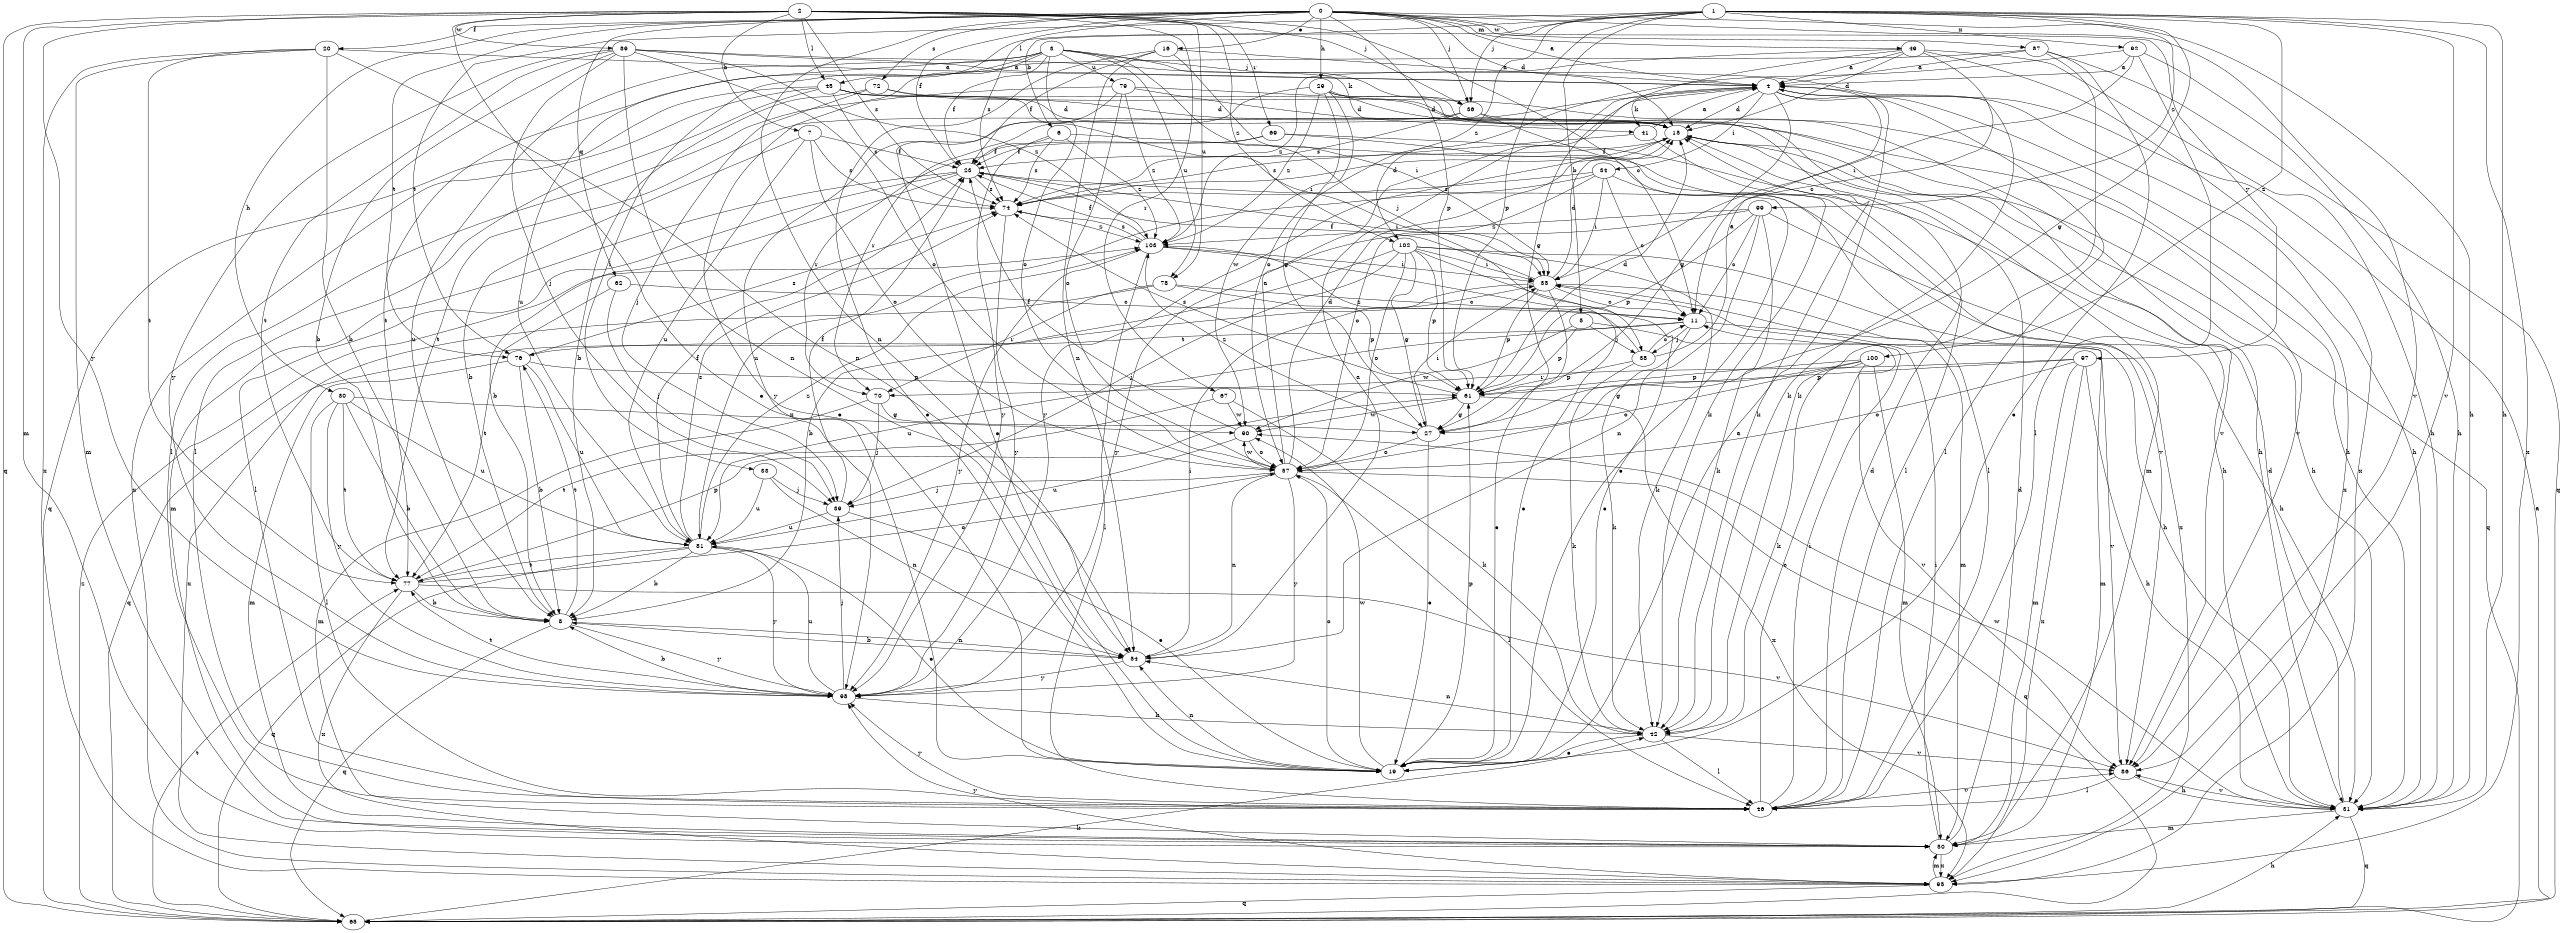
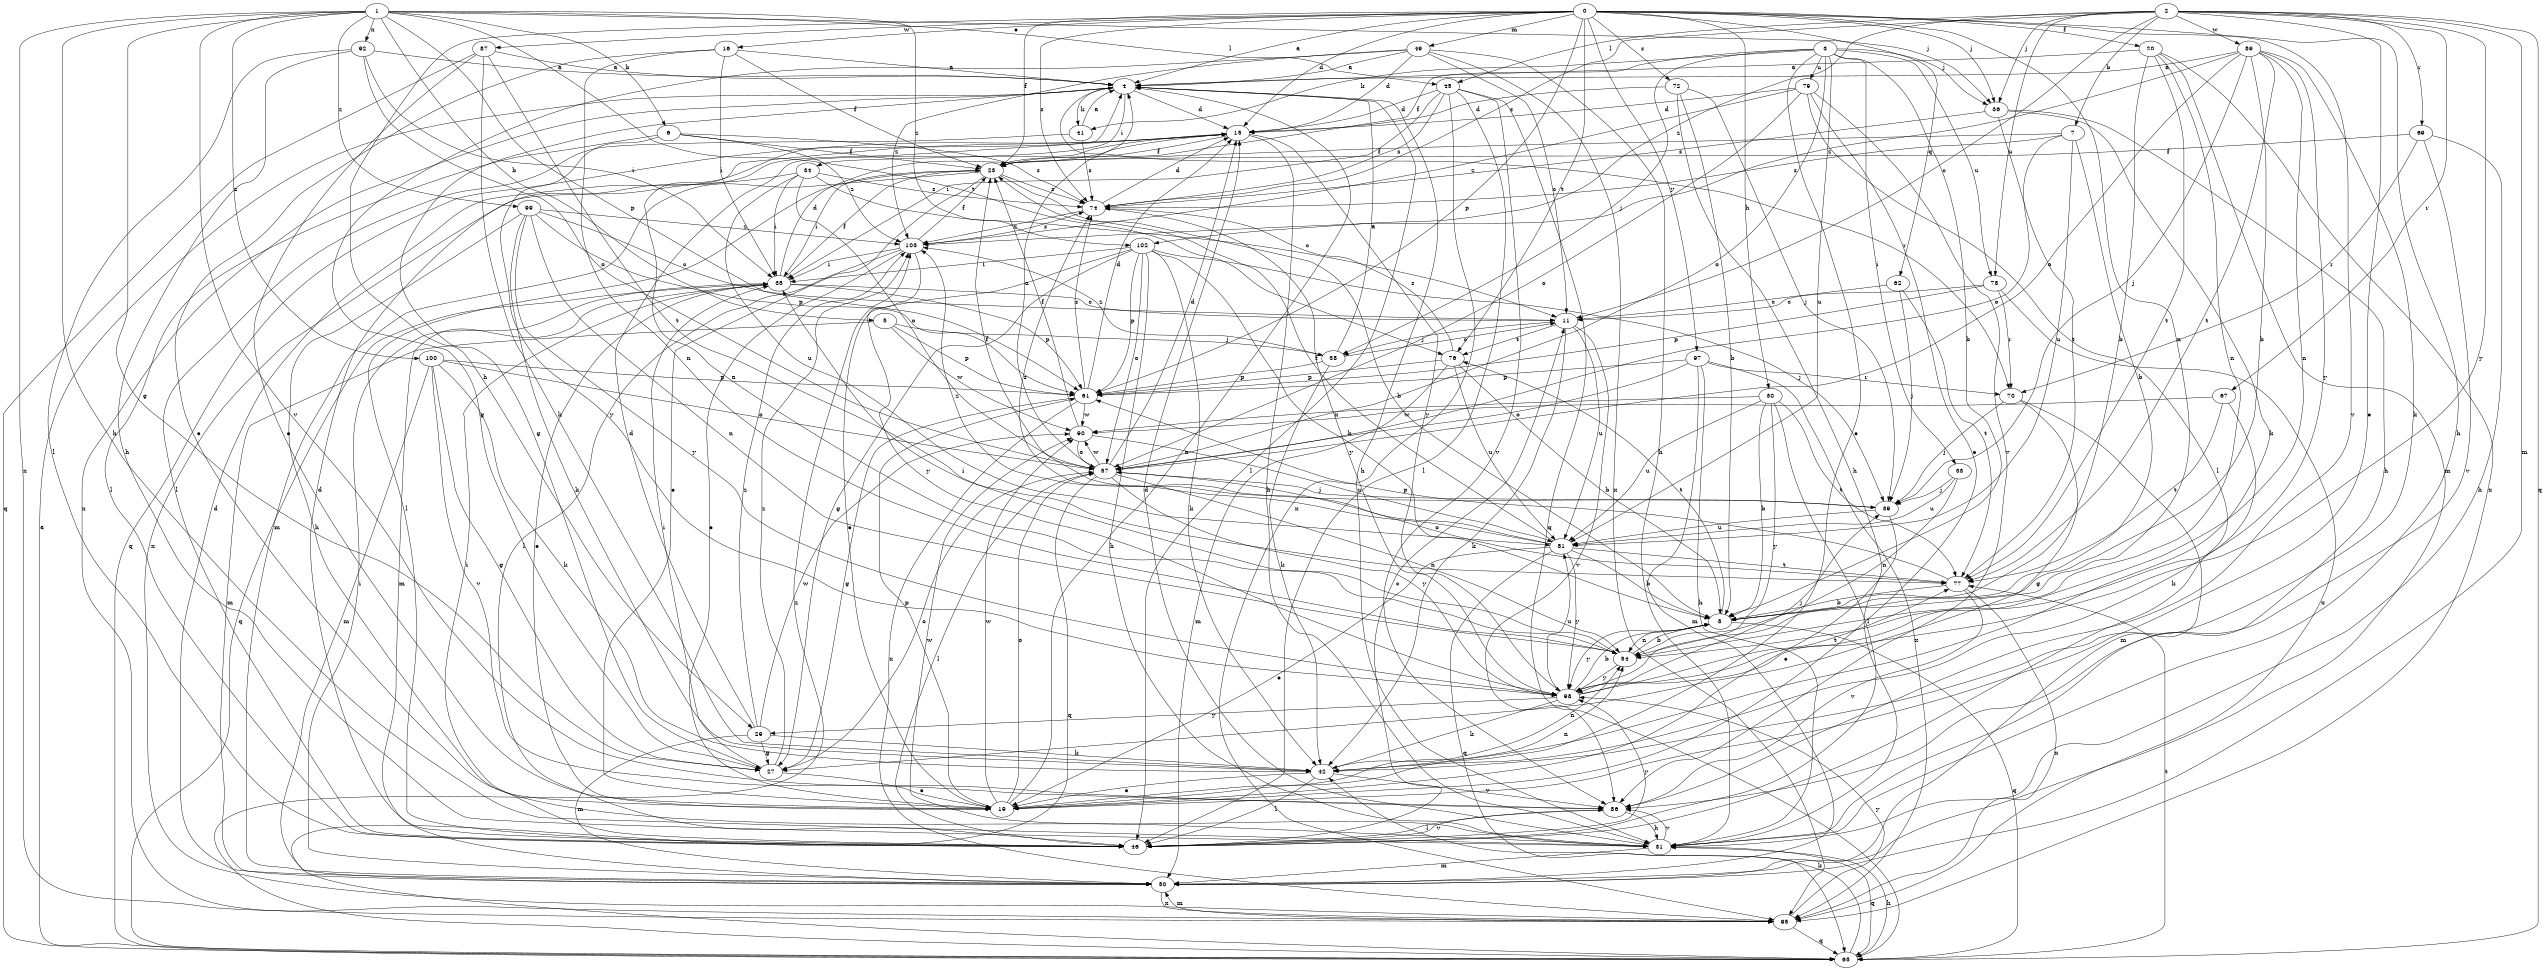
edge "29" -> "98": reversed
edge "3" -> "8": label "u" -> "b"
